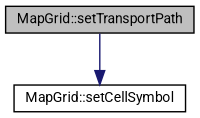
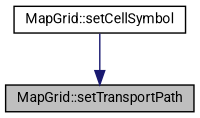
edge "MapGrid::setTransportPath" -> "MapGrid::setCellSymbol": reversed
